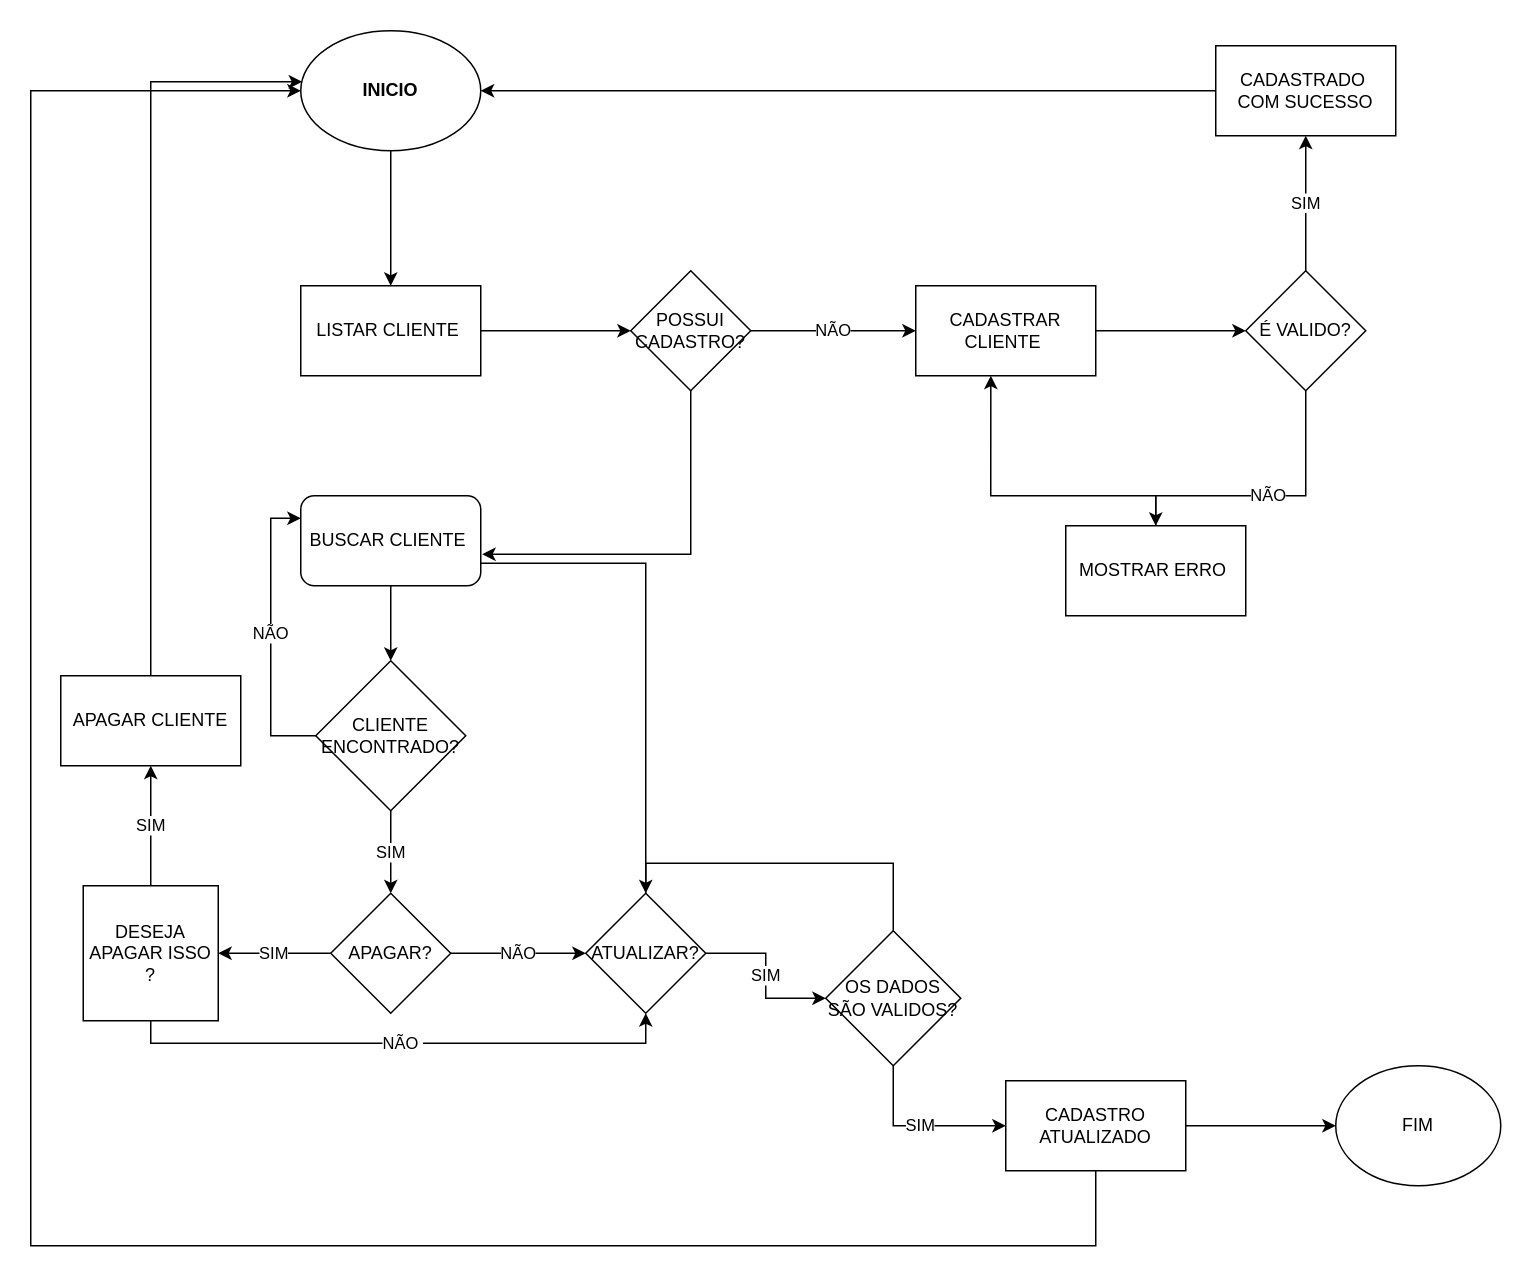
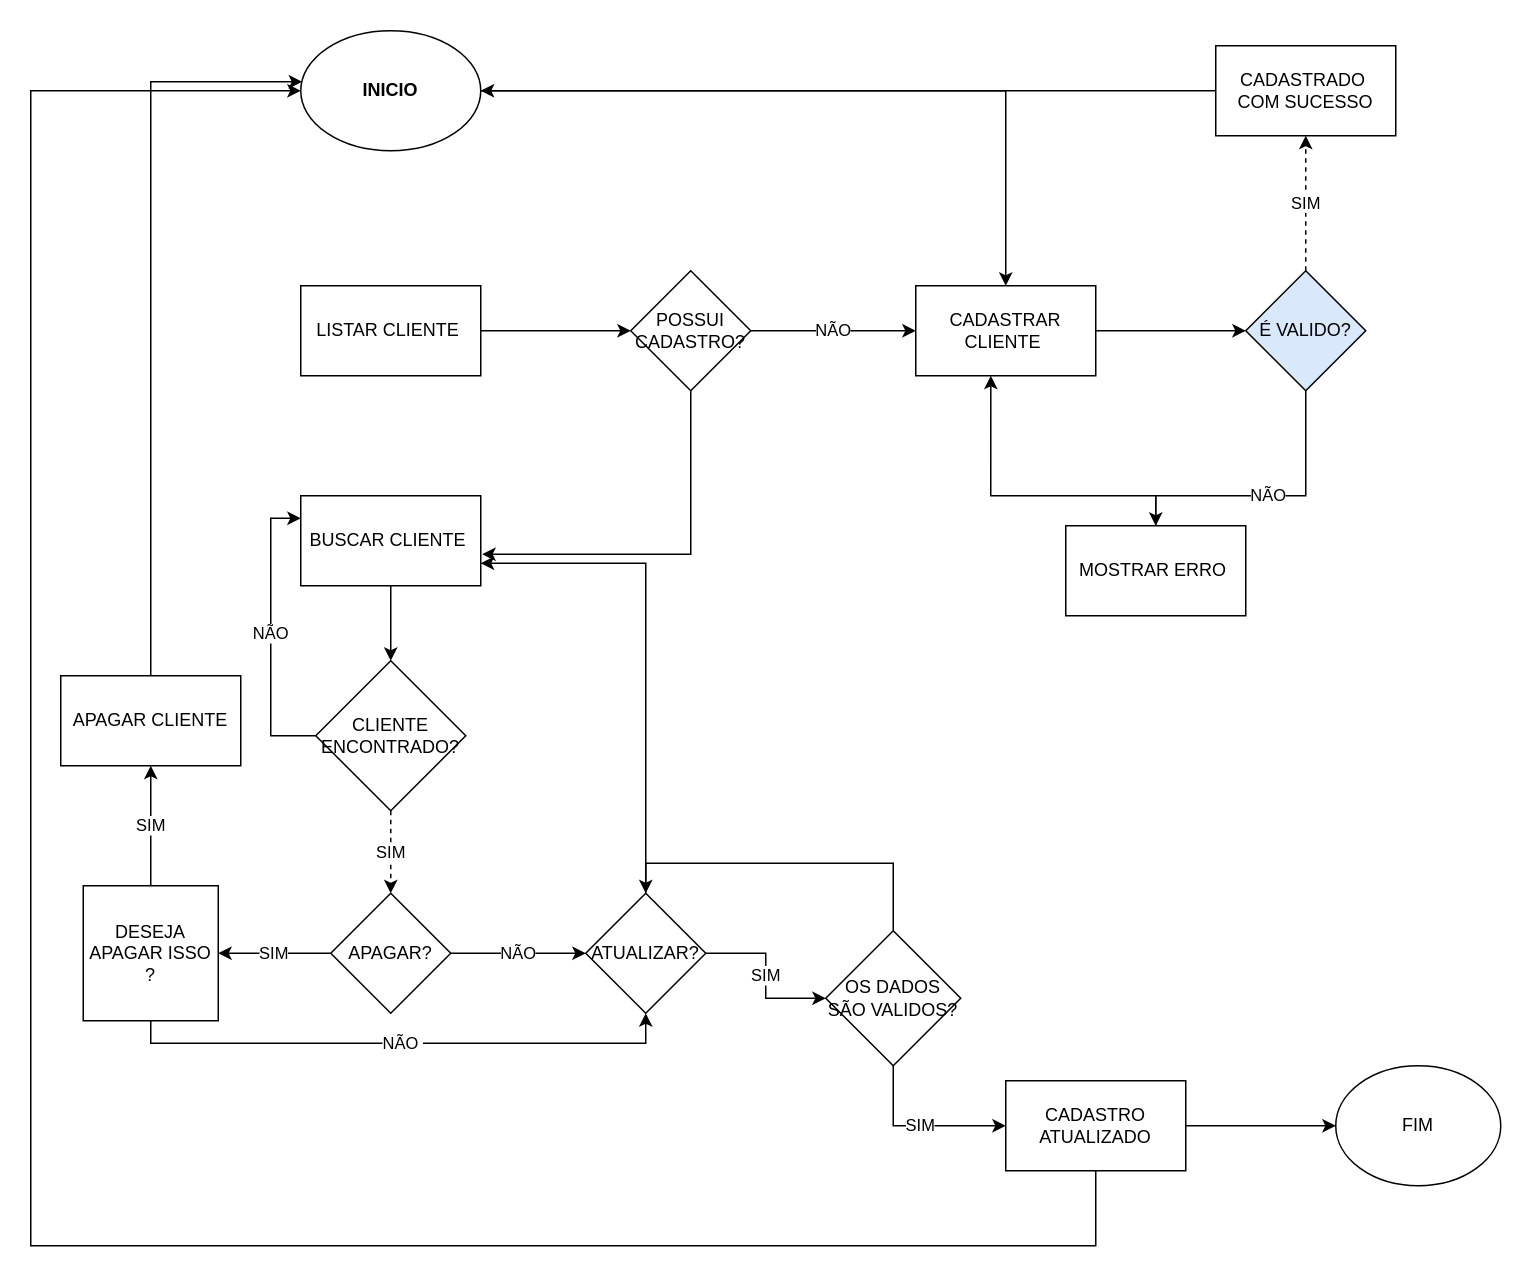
edge "INICIO" -> "LISTAR CLIENTE": now "INICIO" -> "CADASTRAR CLIENTE"
edge "É VALIDO?" -> "CADASTRADO COM SUCESSO": style solid -> dashed
node "É VALIDO?": fillcolor #ffffff -> #dae8fc
node "BUSCAR CLIENTE": shape rounded rectangle -> rectangle
edge "BUSCAR CLIENTE" -- "ATUALIZAR?": arrowhead none -> classic
edge "CLIENTE ENCONTRADO?" -> "APAGAR?": style solid -> dashed
